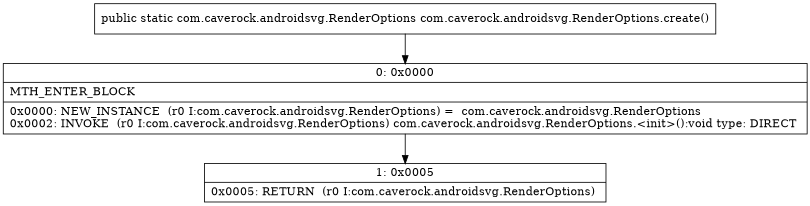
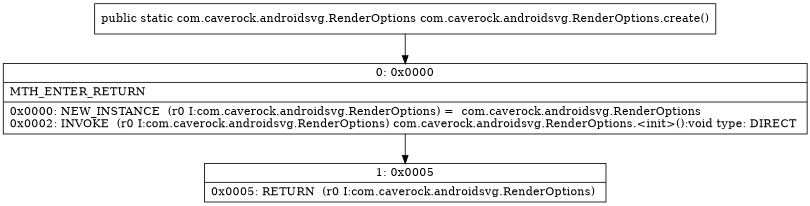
node "0: 0x0000": text "MTH_ENTER_BLOCK" -> "MTH_ENTER_RETURN"
